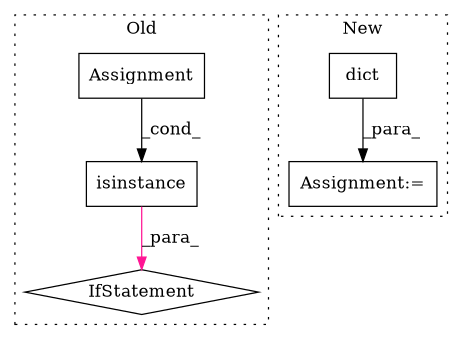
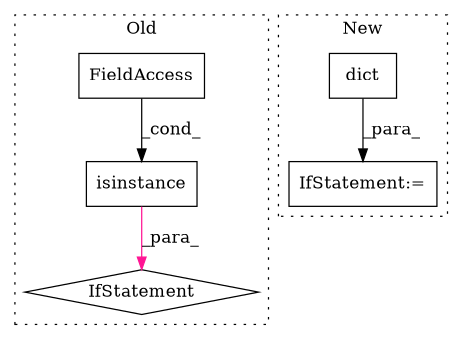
node "Assignment": label "Assignment" -> "FieldAccess"
node "Assignment:=": label "Assignment:=" -> "IfStatement:="
